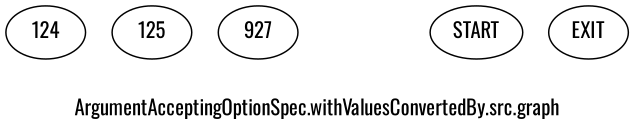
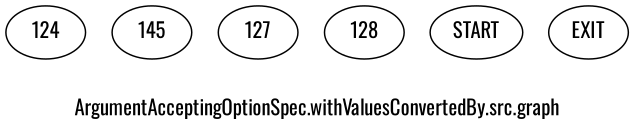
node "125": label "125" -> "145"
node "927": label "927" -> "127"
node "128": added
